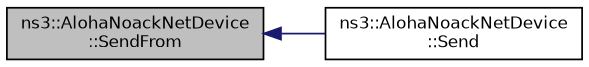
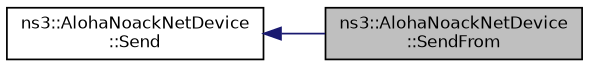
edge "ns3::AlohaNoackNetDevice ::Send" -> "ns3::AlohaNoackNetDevice ::SendFrom": reversed
